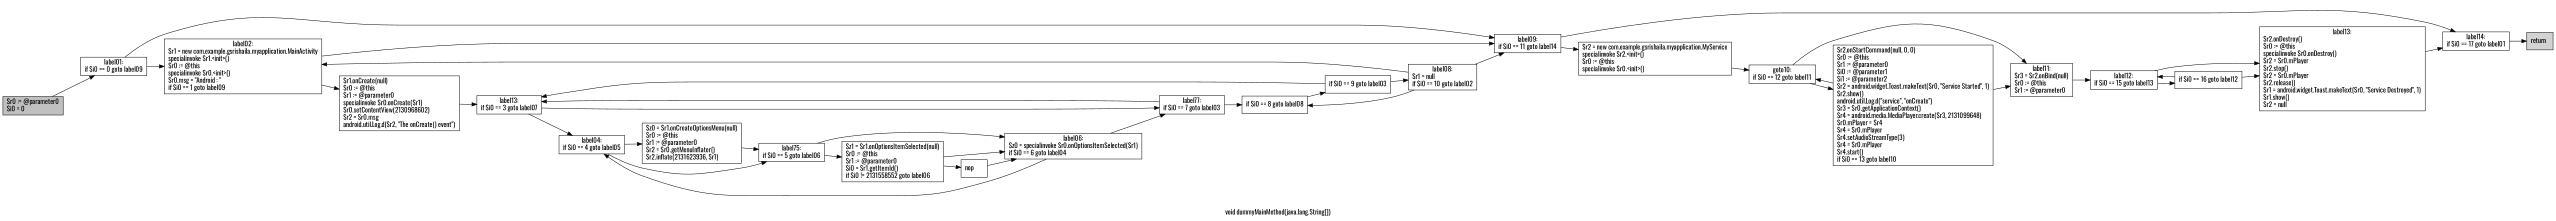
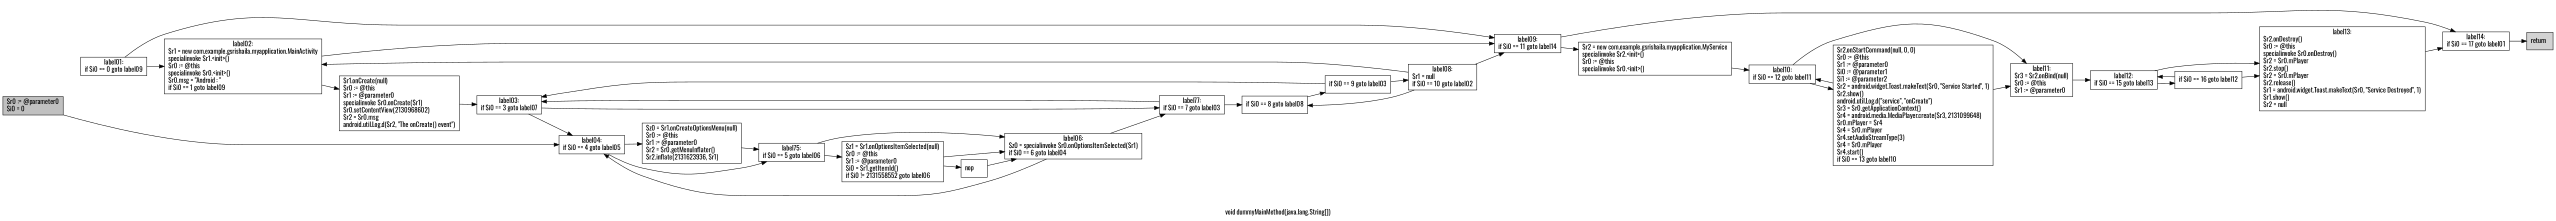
node "goto10: if $i0 == 12 goto label11": label "goto10: if $i0 == 12 goto label11" -> "label10: if $i0 == 12 goto label11"
edge "$r0 := @parameter0 $i0 = 0" -> "label01: if $i0 == 0 goto label09": now "$r0 := @parameter0 $i0 = 0" -> "label04: if $i0 == 4 goto label05"
node "label13: if $i0 == 3 goto label07": label "label13: if $i0 == 3 goto label07" -> "label03: if $i0 == 3 goto label07"
